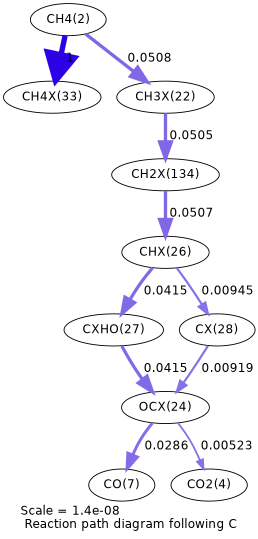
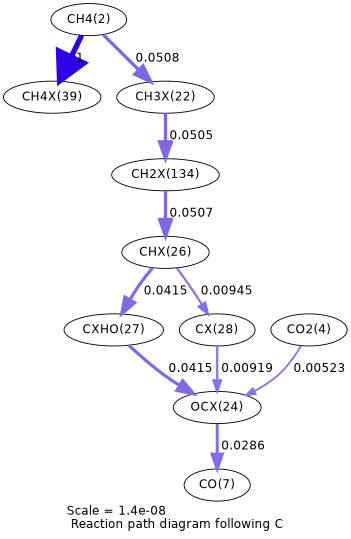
node "CH4X(33)": label "CH4X(33)" -> "CH4X(39)"
edge "OCX(24)" -> "CO2(4)": reversed
